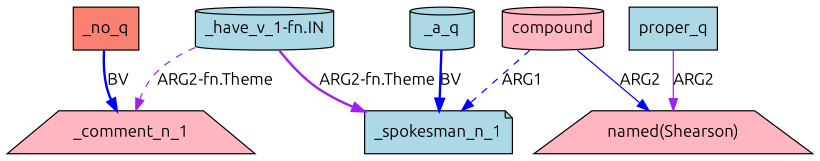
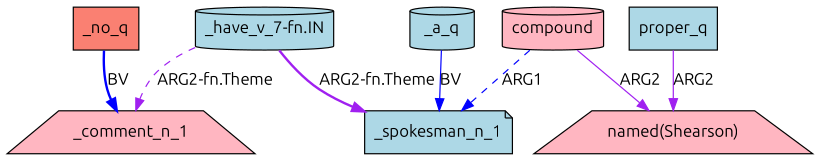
node "_have_v_1-fn.IN": label "_have_v_1-fn.IN" -> "_have_v_7-fn.IN"
edge "_a_q" -> "_spokesman_n_1": style bold -> solid
edge "compound" -> "named(Shearson)": color blue -> purple
